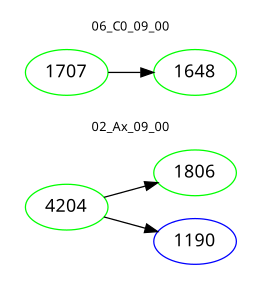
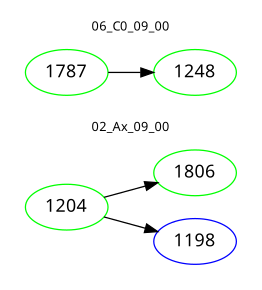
node "1707": label "1707" -> "1787"
node "1648": label "1648" -> "1248"
node "4204": label "4204" -> "1204"
node "1190": label "1190" -> "1198"
